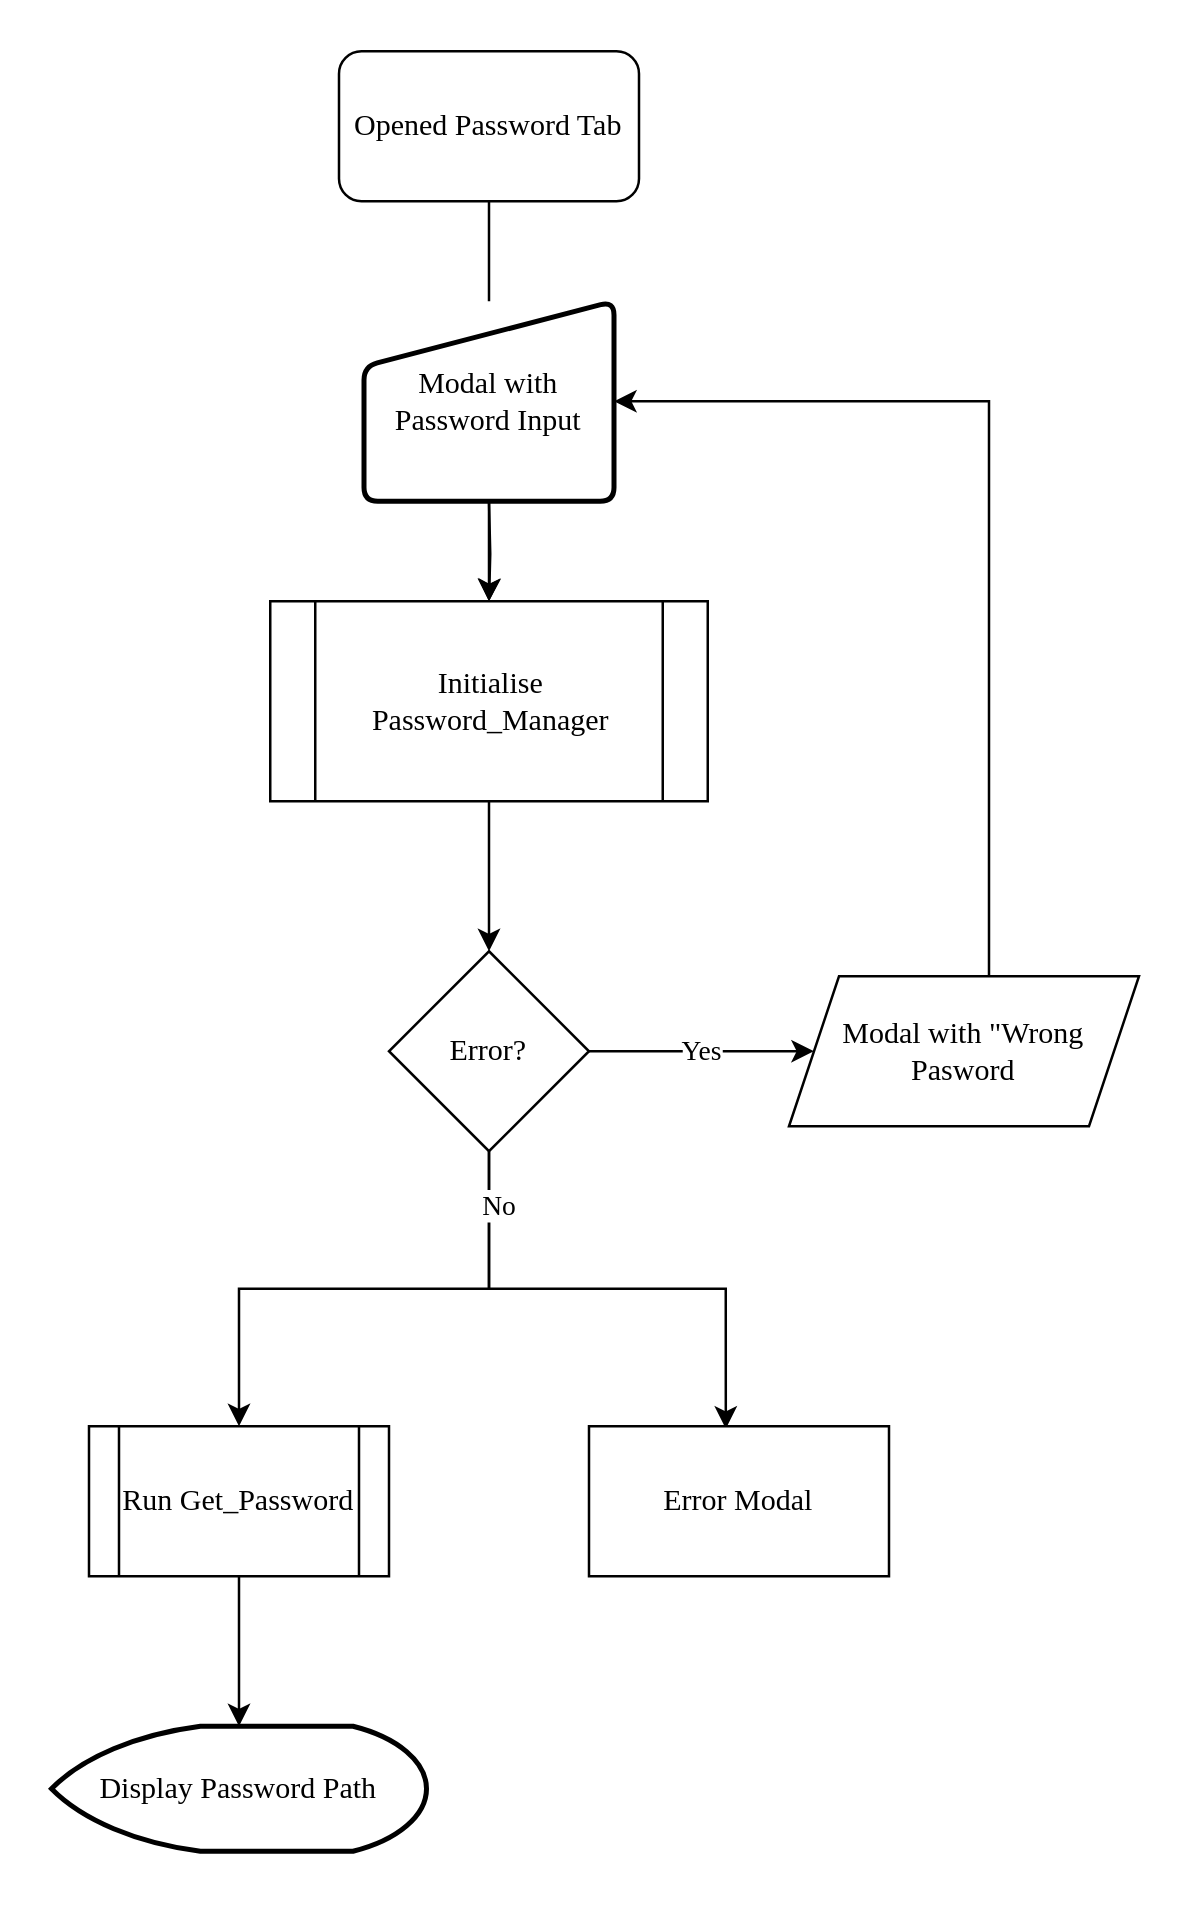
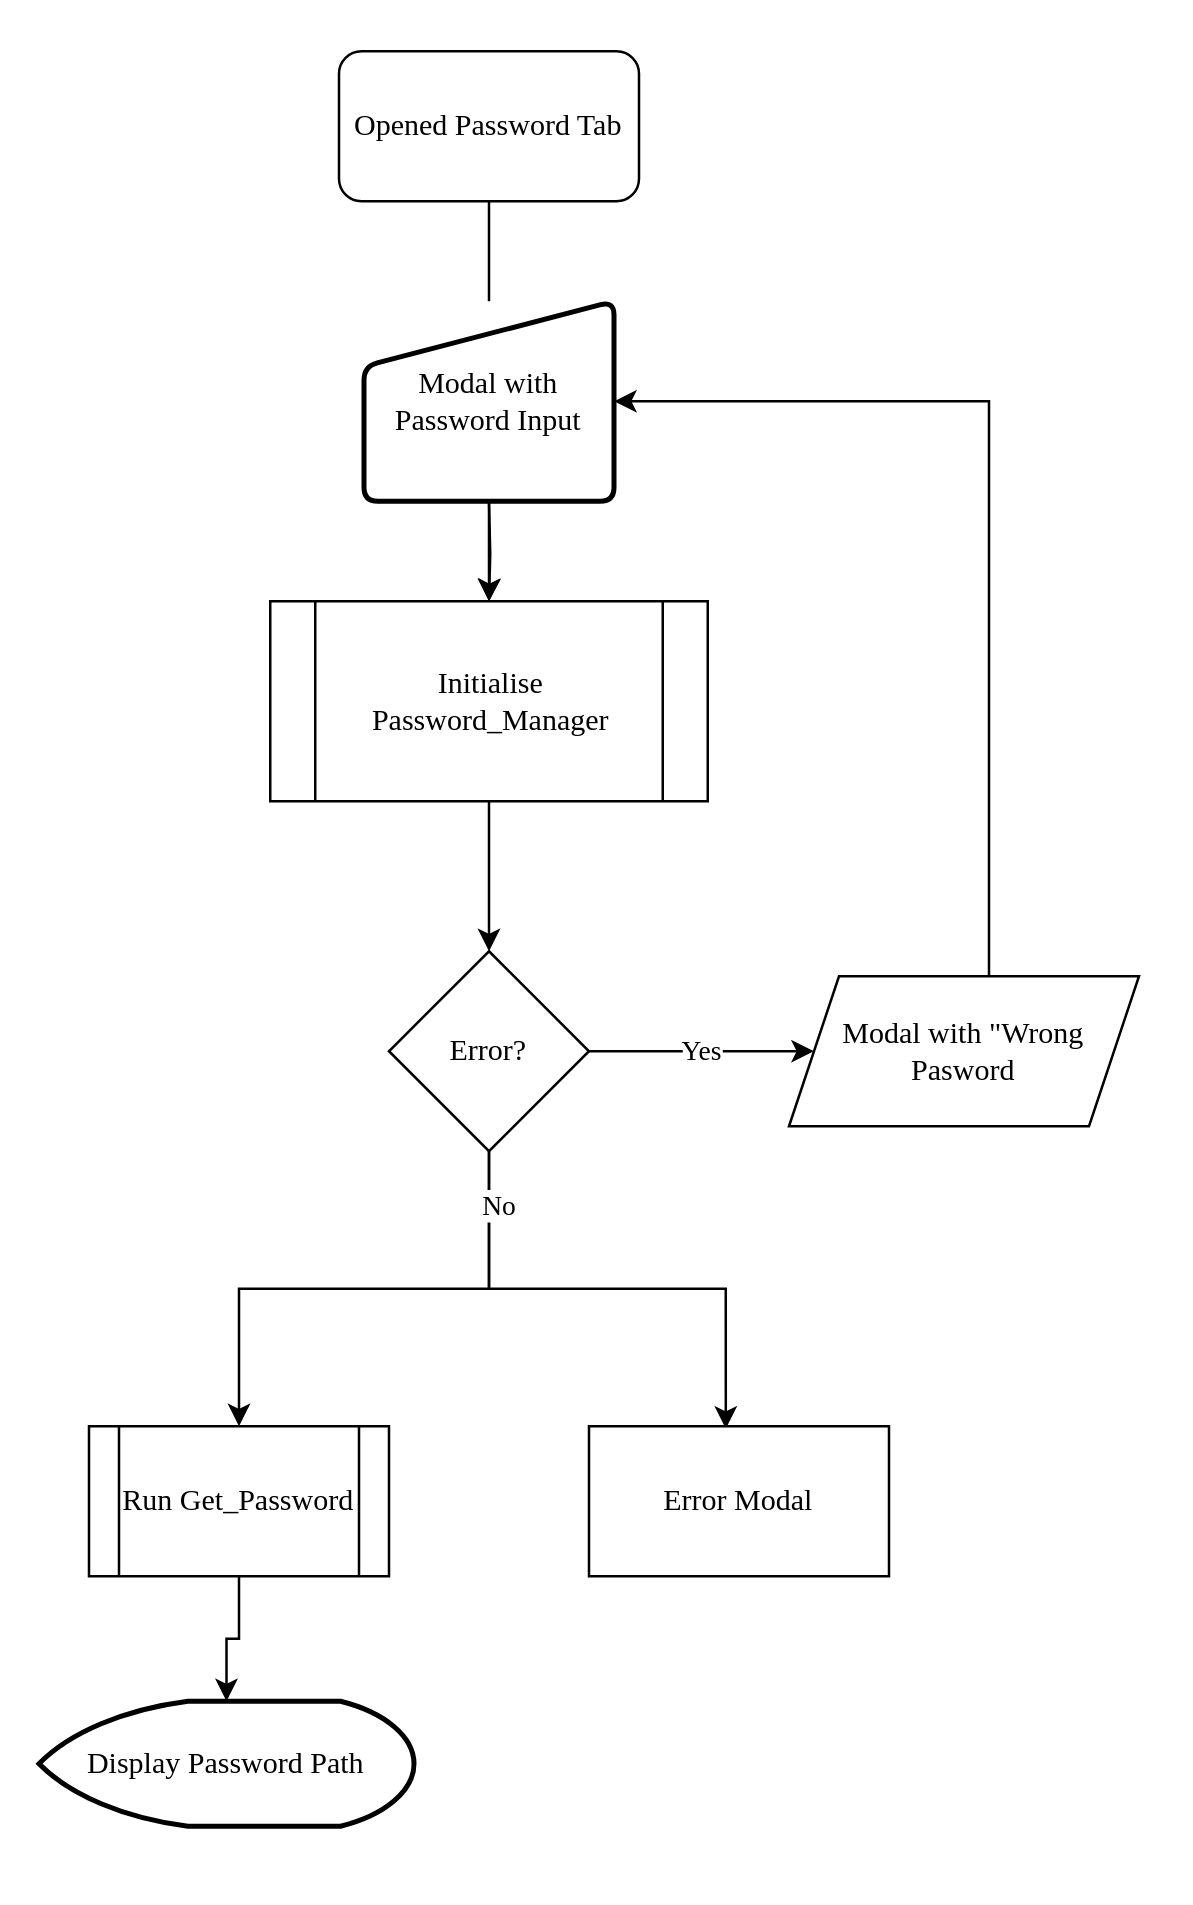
node "Display Password Path": moved (239, 1789) -> (226, 1764)
